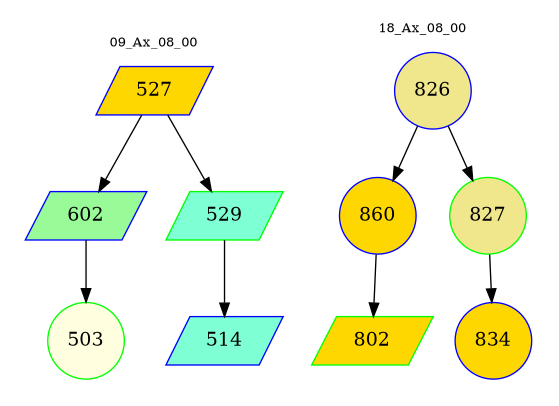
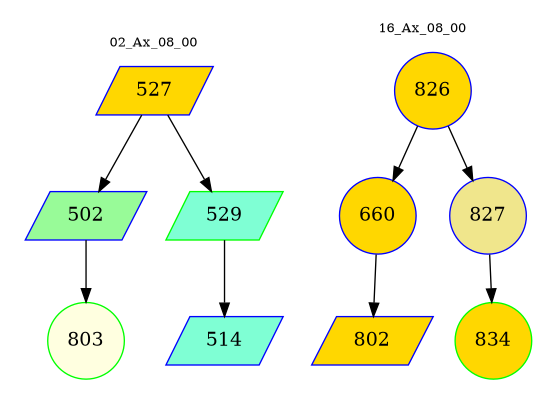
cluster "18_Ax_08_00": label "18_Ax_08_00" -> "16_Ax_08_00"
cluster "09_Ax_08_00": label "09_Ax_08_00" -> "02_Ax_08_00"
node "826": fillcolor khaki -> gold
node "602": label "602" -> "502"
node "860": label "860" -> "660"
node "827": color green -> blue
node "503": label "503" -> "803"
node "802": color green -> blue
node "834": color blue -> green
